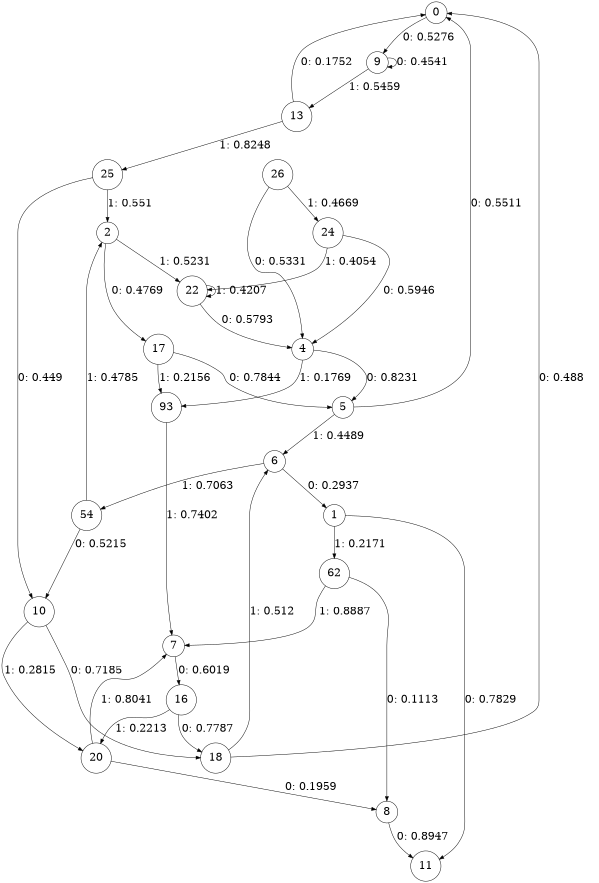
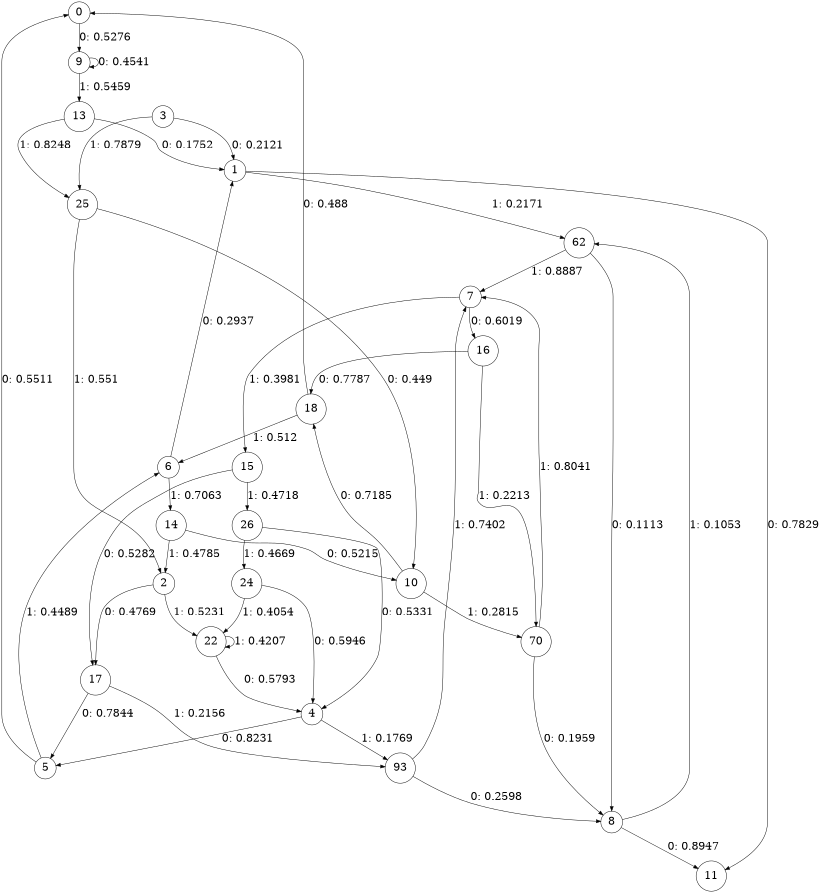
edge "13" -> "0": now "13" -> "1"
node "3": added
node "15": added
node "54": label "54" -> "14"
edge "8" -> "62": added, label "1: 0.1053"
node "20": label "20" -> "70"
edge "93" -> "8": added, label "0: 0.2598"
